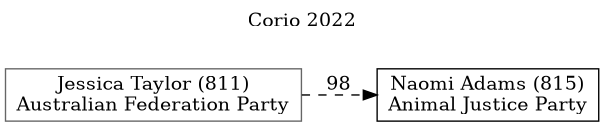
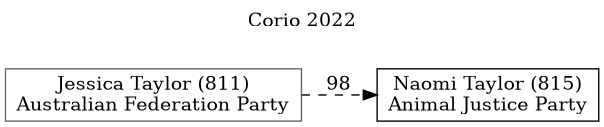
node "Naomi Adams (815) Animal Justice Party": label "Naomi Adams (815) Animal Justice Party" -> "Naomi Taylor (815) Animal Justice Party"
